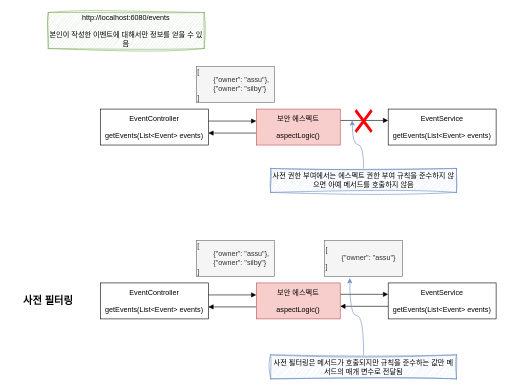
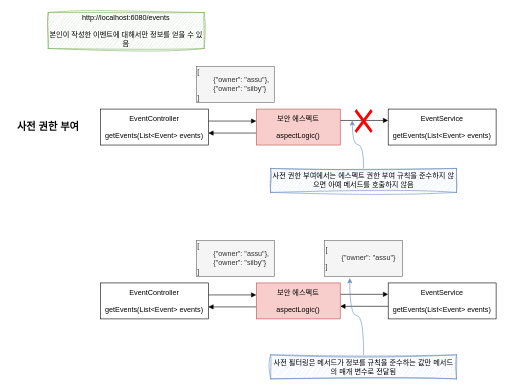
node "사전 권한 부여": added
node "사전 필터링": removed
node "사전 필터링은 메서드가 호출되지만 규칙을 준수하는 값만 메서드의 매개 변수로 전달됨": label "사전 필터링은 메서드가 호출되지만 규칙을 준수하는 값만 메서드의 매개 변수로 전달됨" -> "사전 필터링은 메서드가 정보를 규칙을 준수하는 값만 메서드의 매개 변수로 전달됨"
